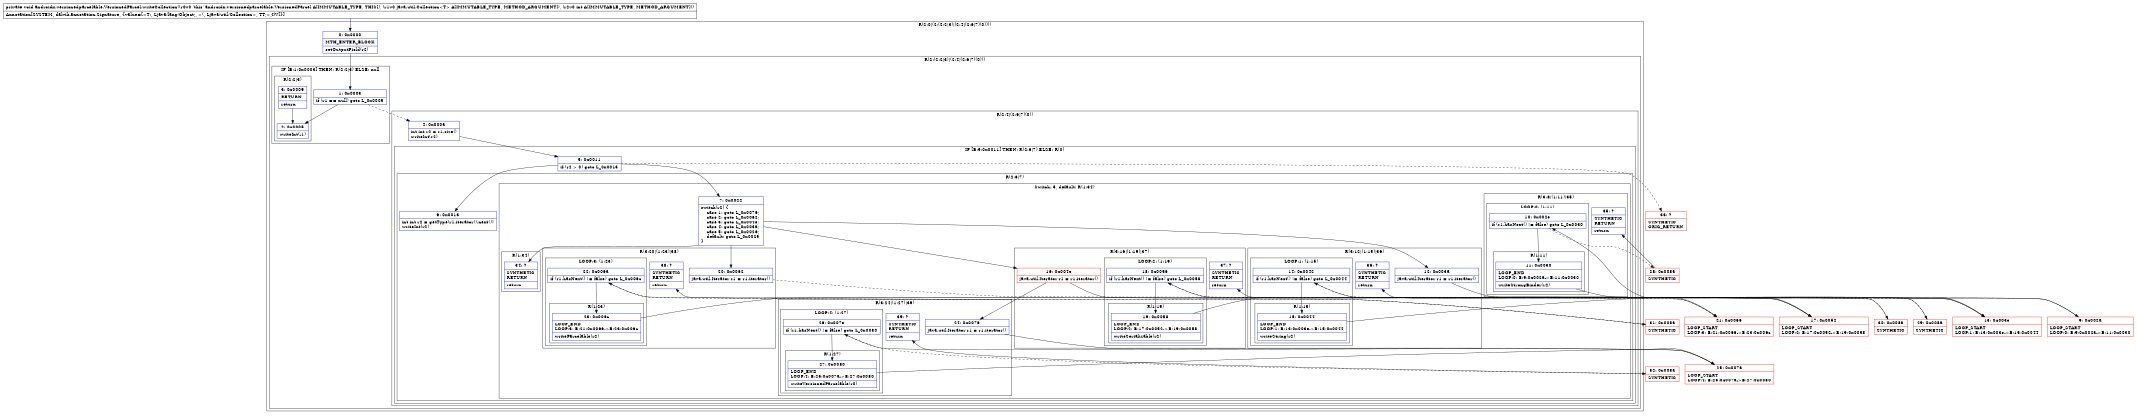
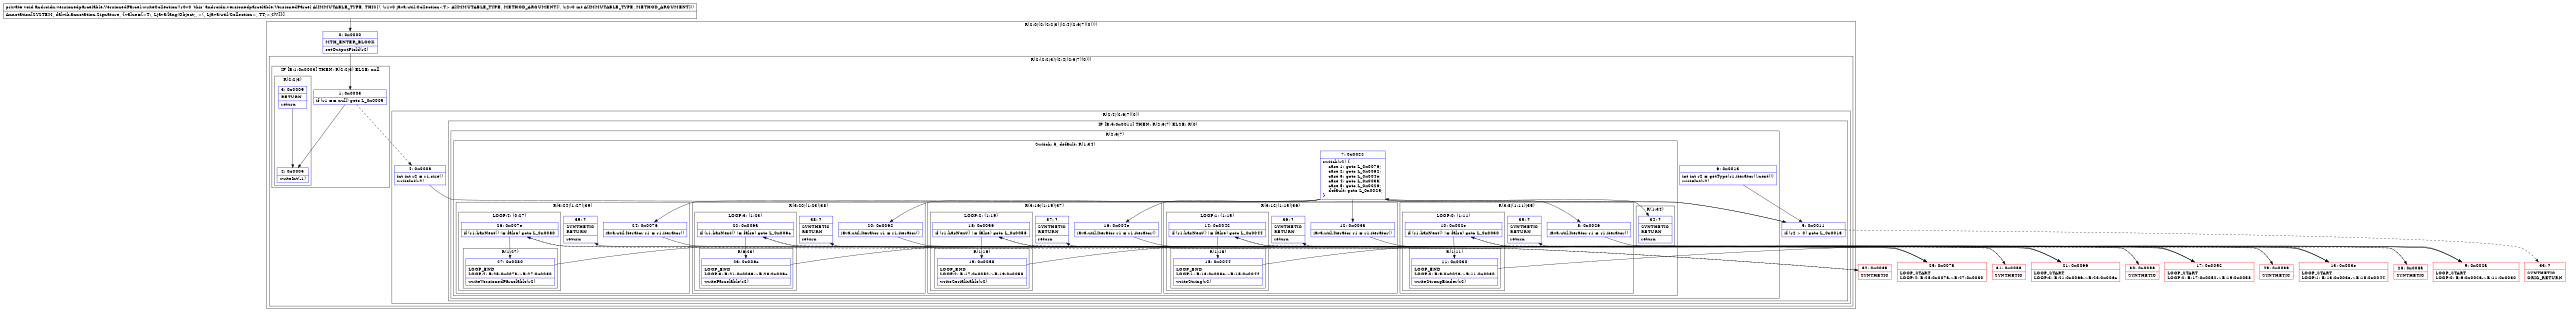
edge "5: 0x0011" -> "6: 0x0013": reversed
node "8: 0x0026": added
node "16: 0x004e": color red -> blue
edge "20: 0x0062" -> "21: 0x0066": style dashed -> solid
edge "16: 0x004e" -> "24: 0x0076": now "7: 0x0022" -> "24: 0x0076"
cluster "R(1:23)": label "R(1:23)" -> "R(6:23)"
cluster "LOOP:4: (1:27)": label "LOOP:4: (1:27)" -> "LOOP:4: (0:27)"
node "27: 0x0080": text "writeVersionedParcelable(r0)" -> "writeVersionedParcelable(r2)"
